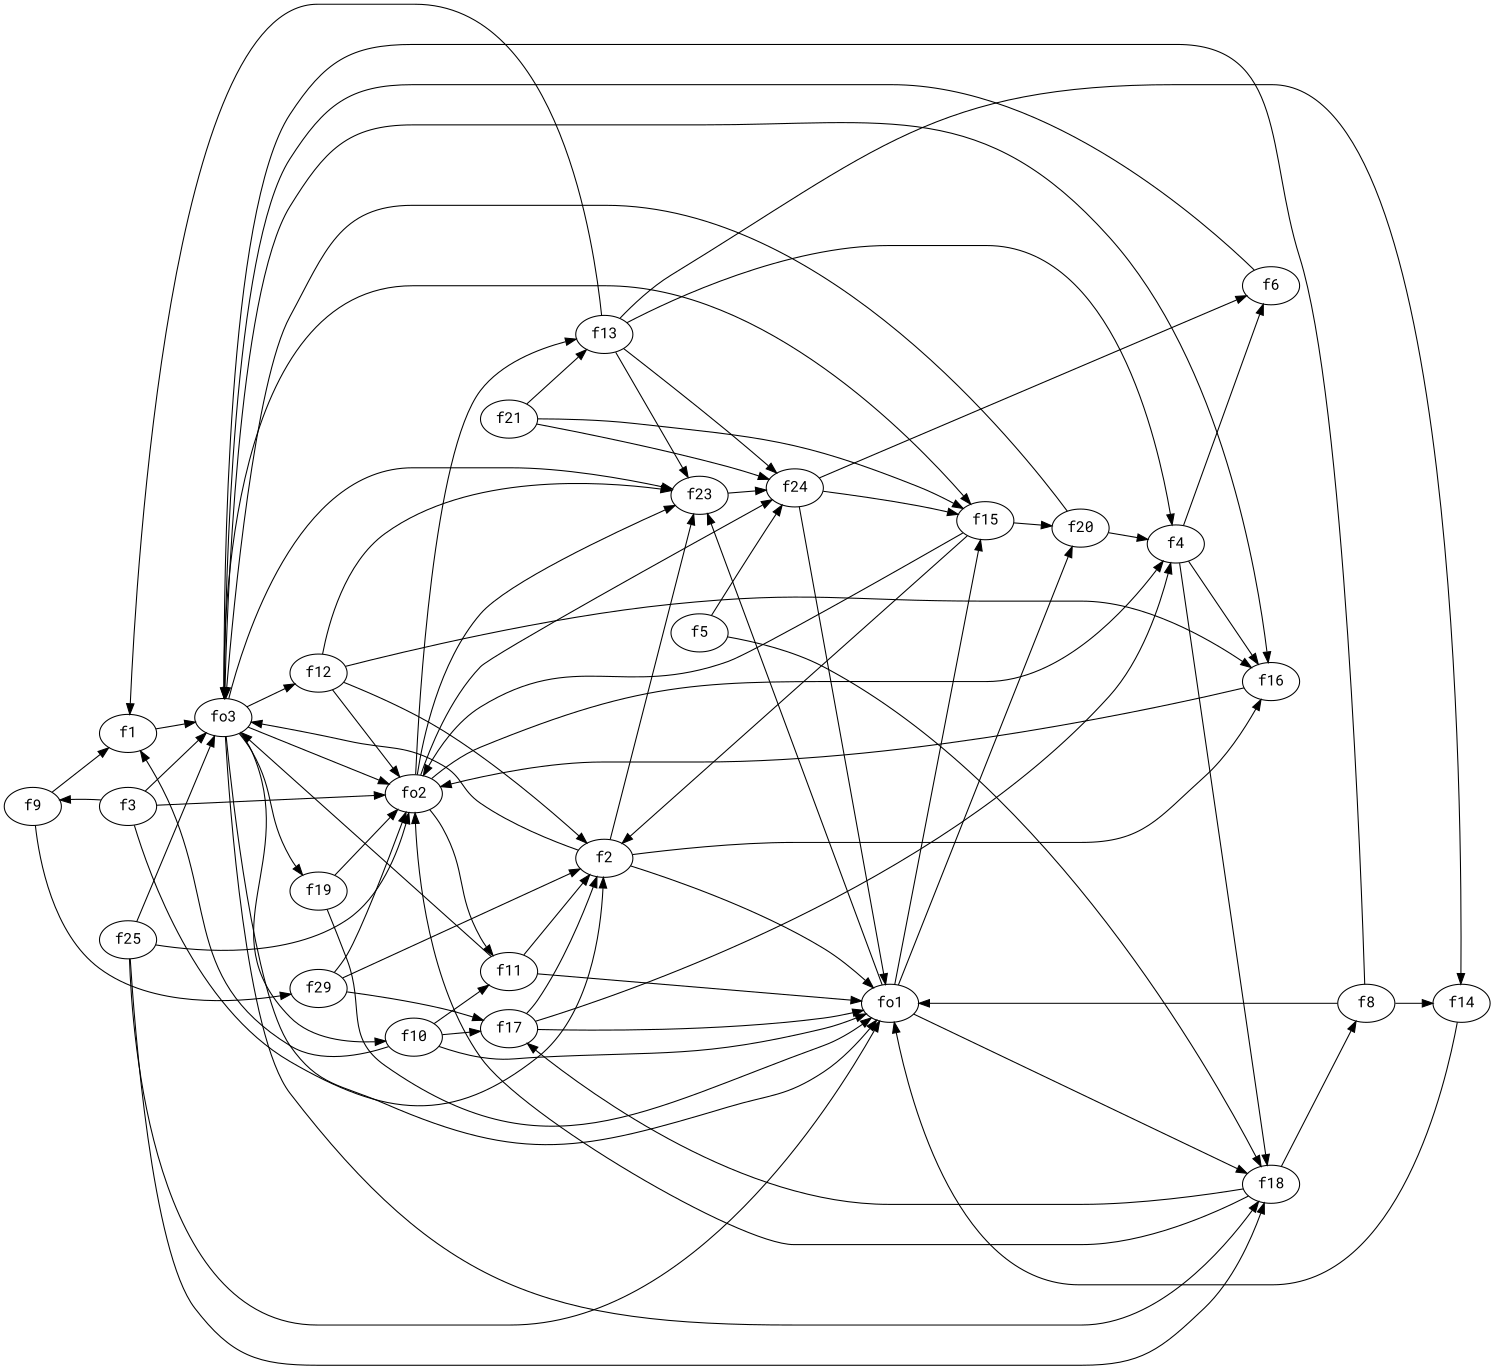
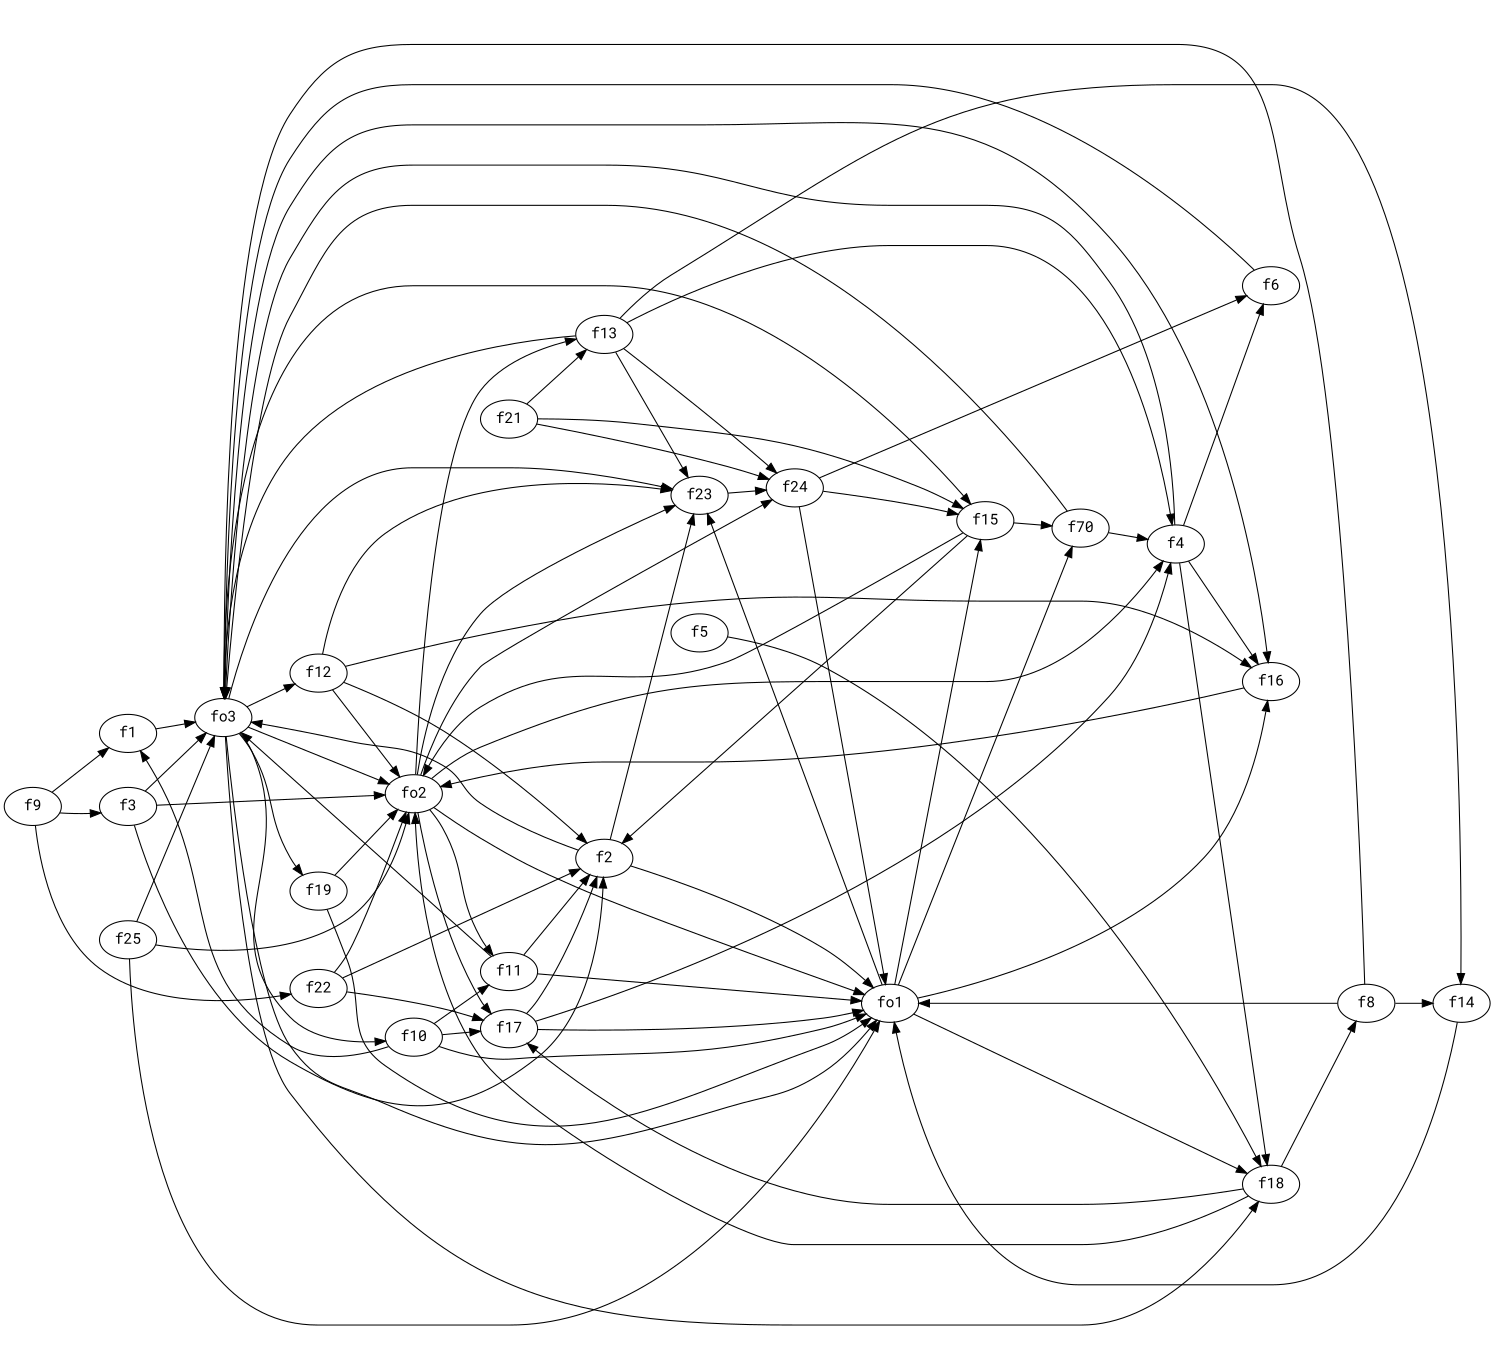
edge "f13" -> "f1": now "f13" -> "fo3"
edge "f4" -> "fo3": added
node "f20": label "f20" -> "f70"
edge "f5" -> "f24": removed
edge "f3" -> "f9": reversed
edge "f2" -> "f16": now "fo1" -> "f16"
edge "fo2" -> "f17": added
edge "fo2" -> "fo1": added
node "f29": label "f29" -> "f22"
edge "f25" -> "f18": removed
